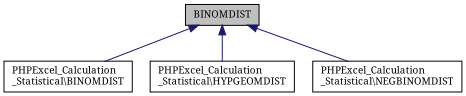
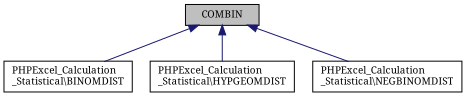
node "BINOMDIST": label "BINOMDIST" -> "COMBIN"
